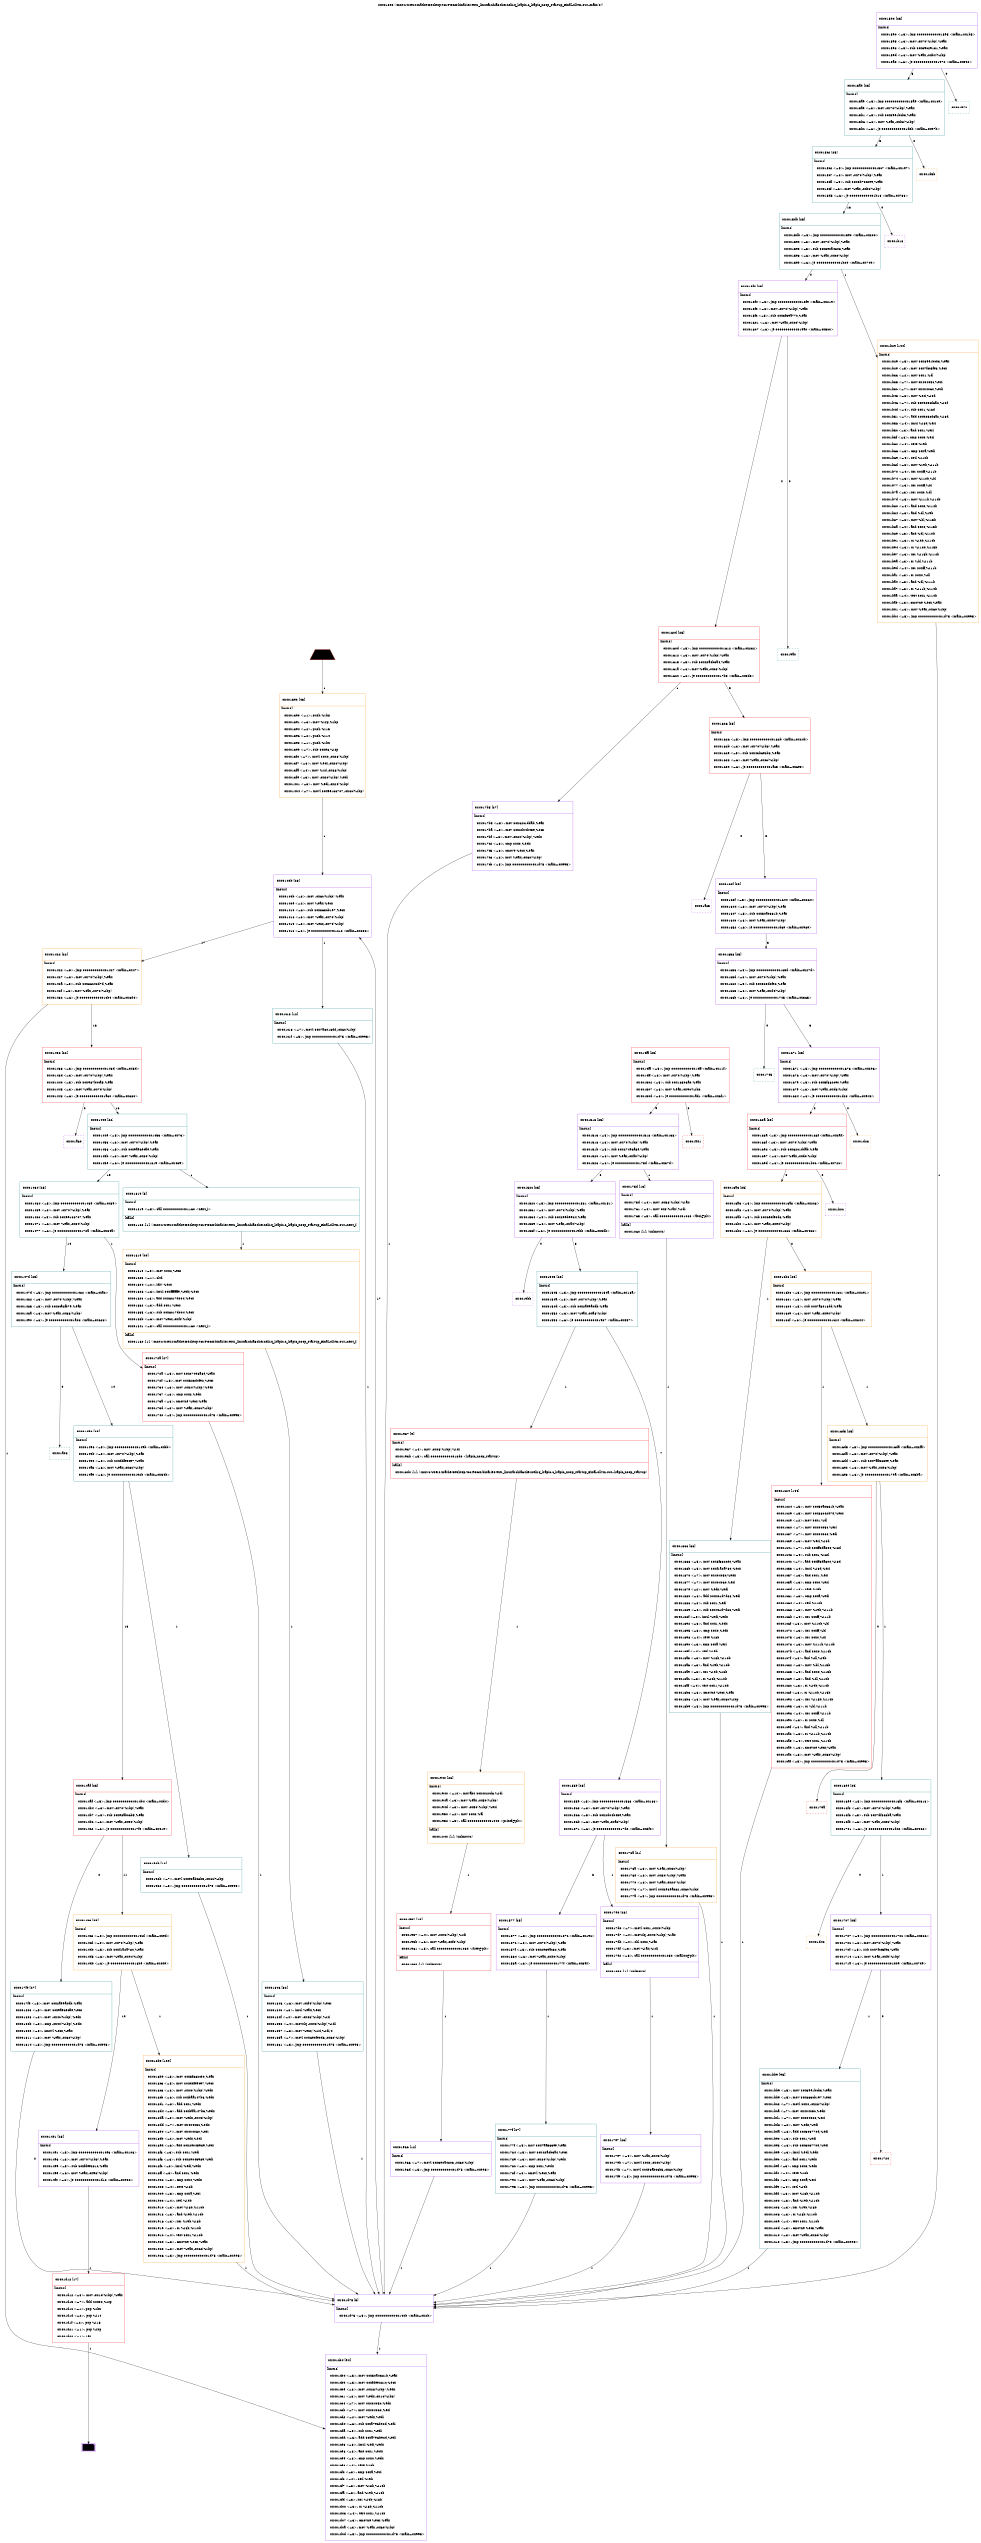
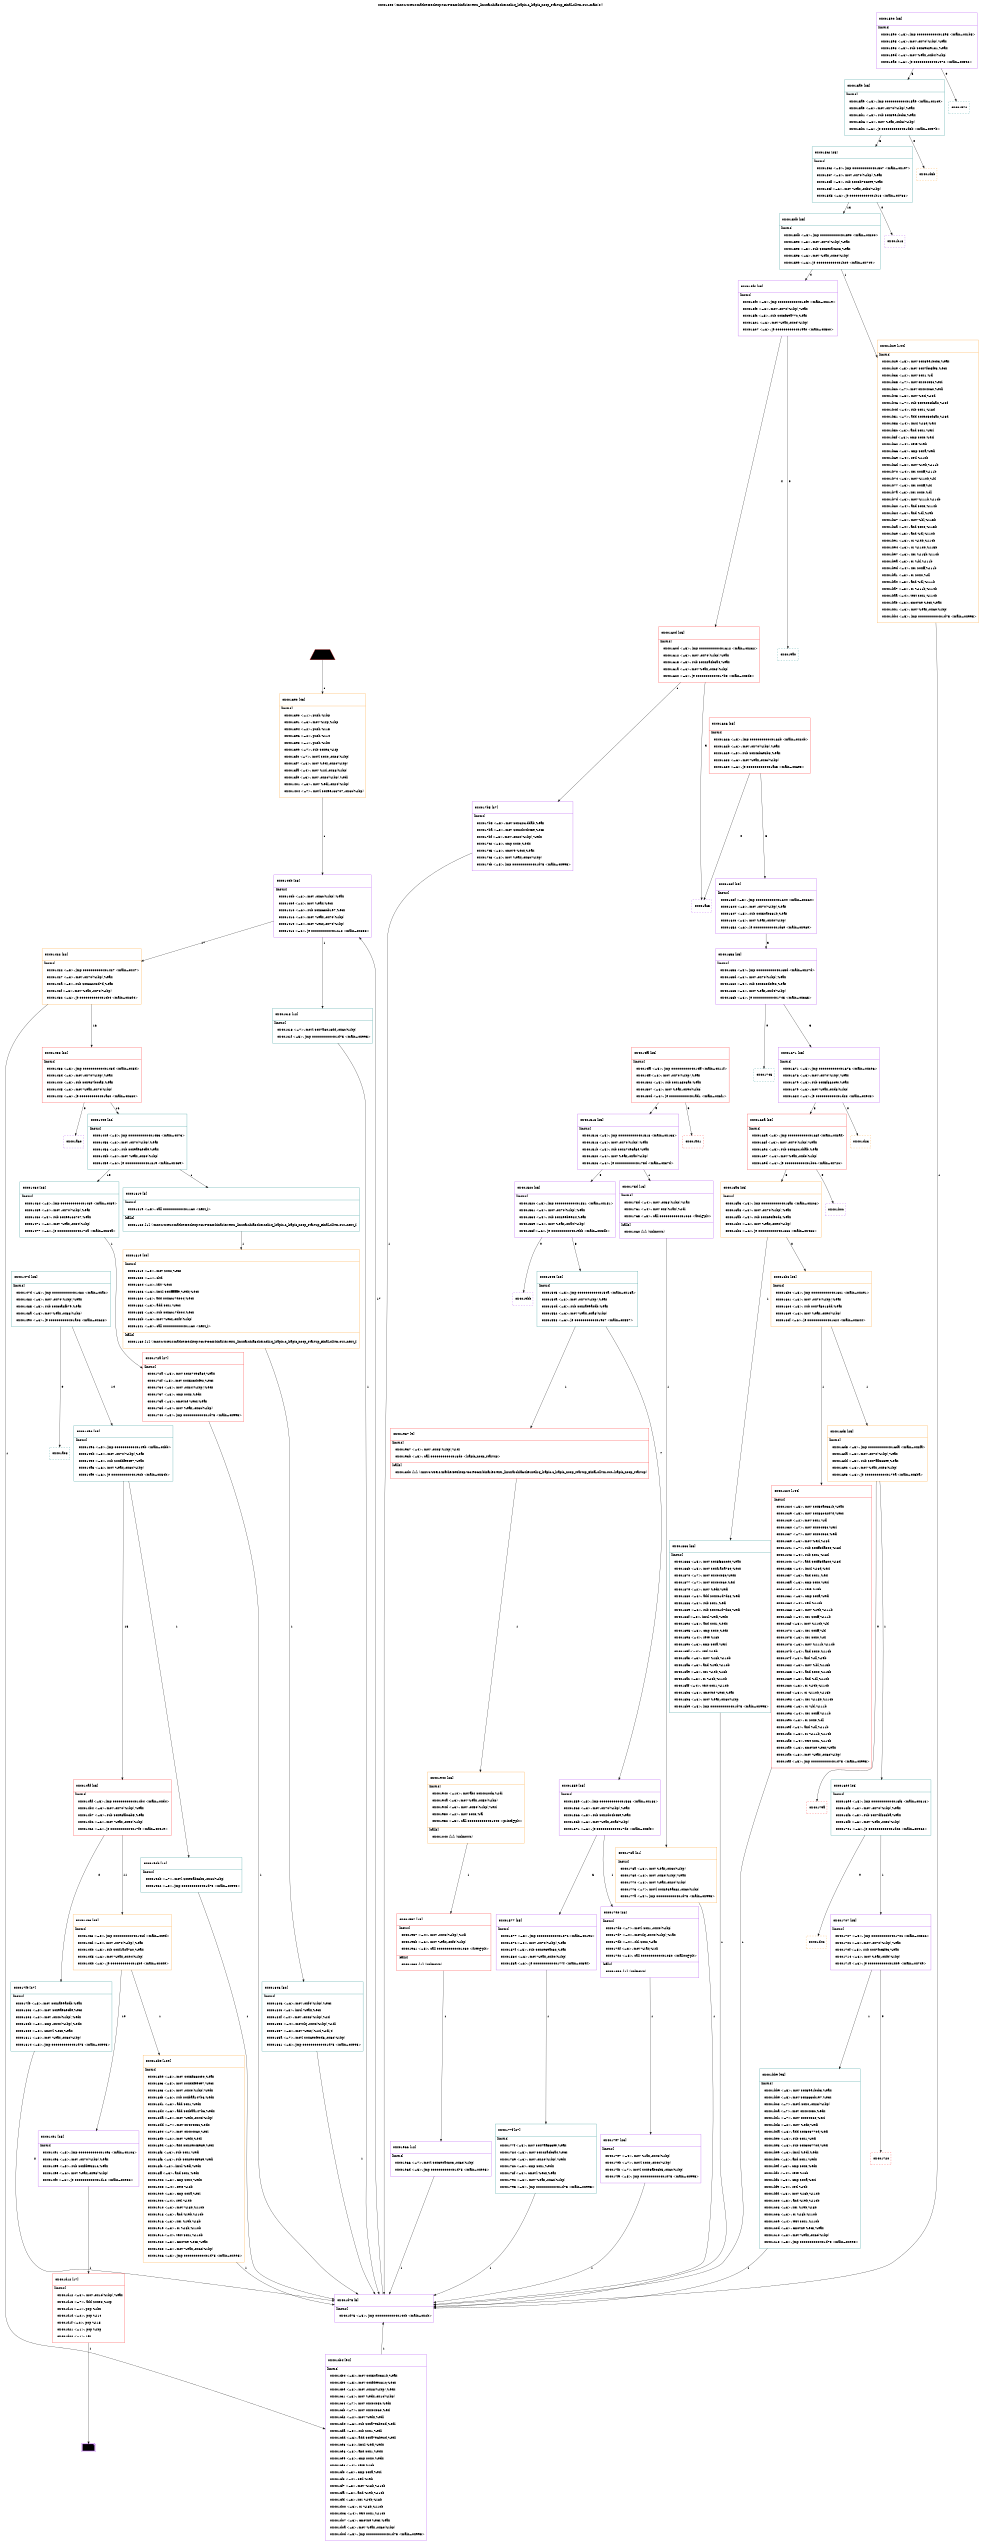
edge "0x40160d [25]" -> "0x401626 [25]": now "0x40160d [25]" -> "0x401ac5"
edge "0x401464 [25]" -> "0x40147d [25]": removed, label "14"
edge "0x401d75 [5]" -> "0x401cb4 [94]": reversed
